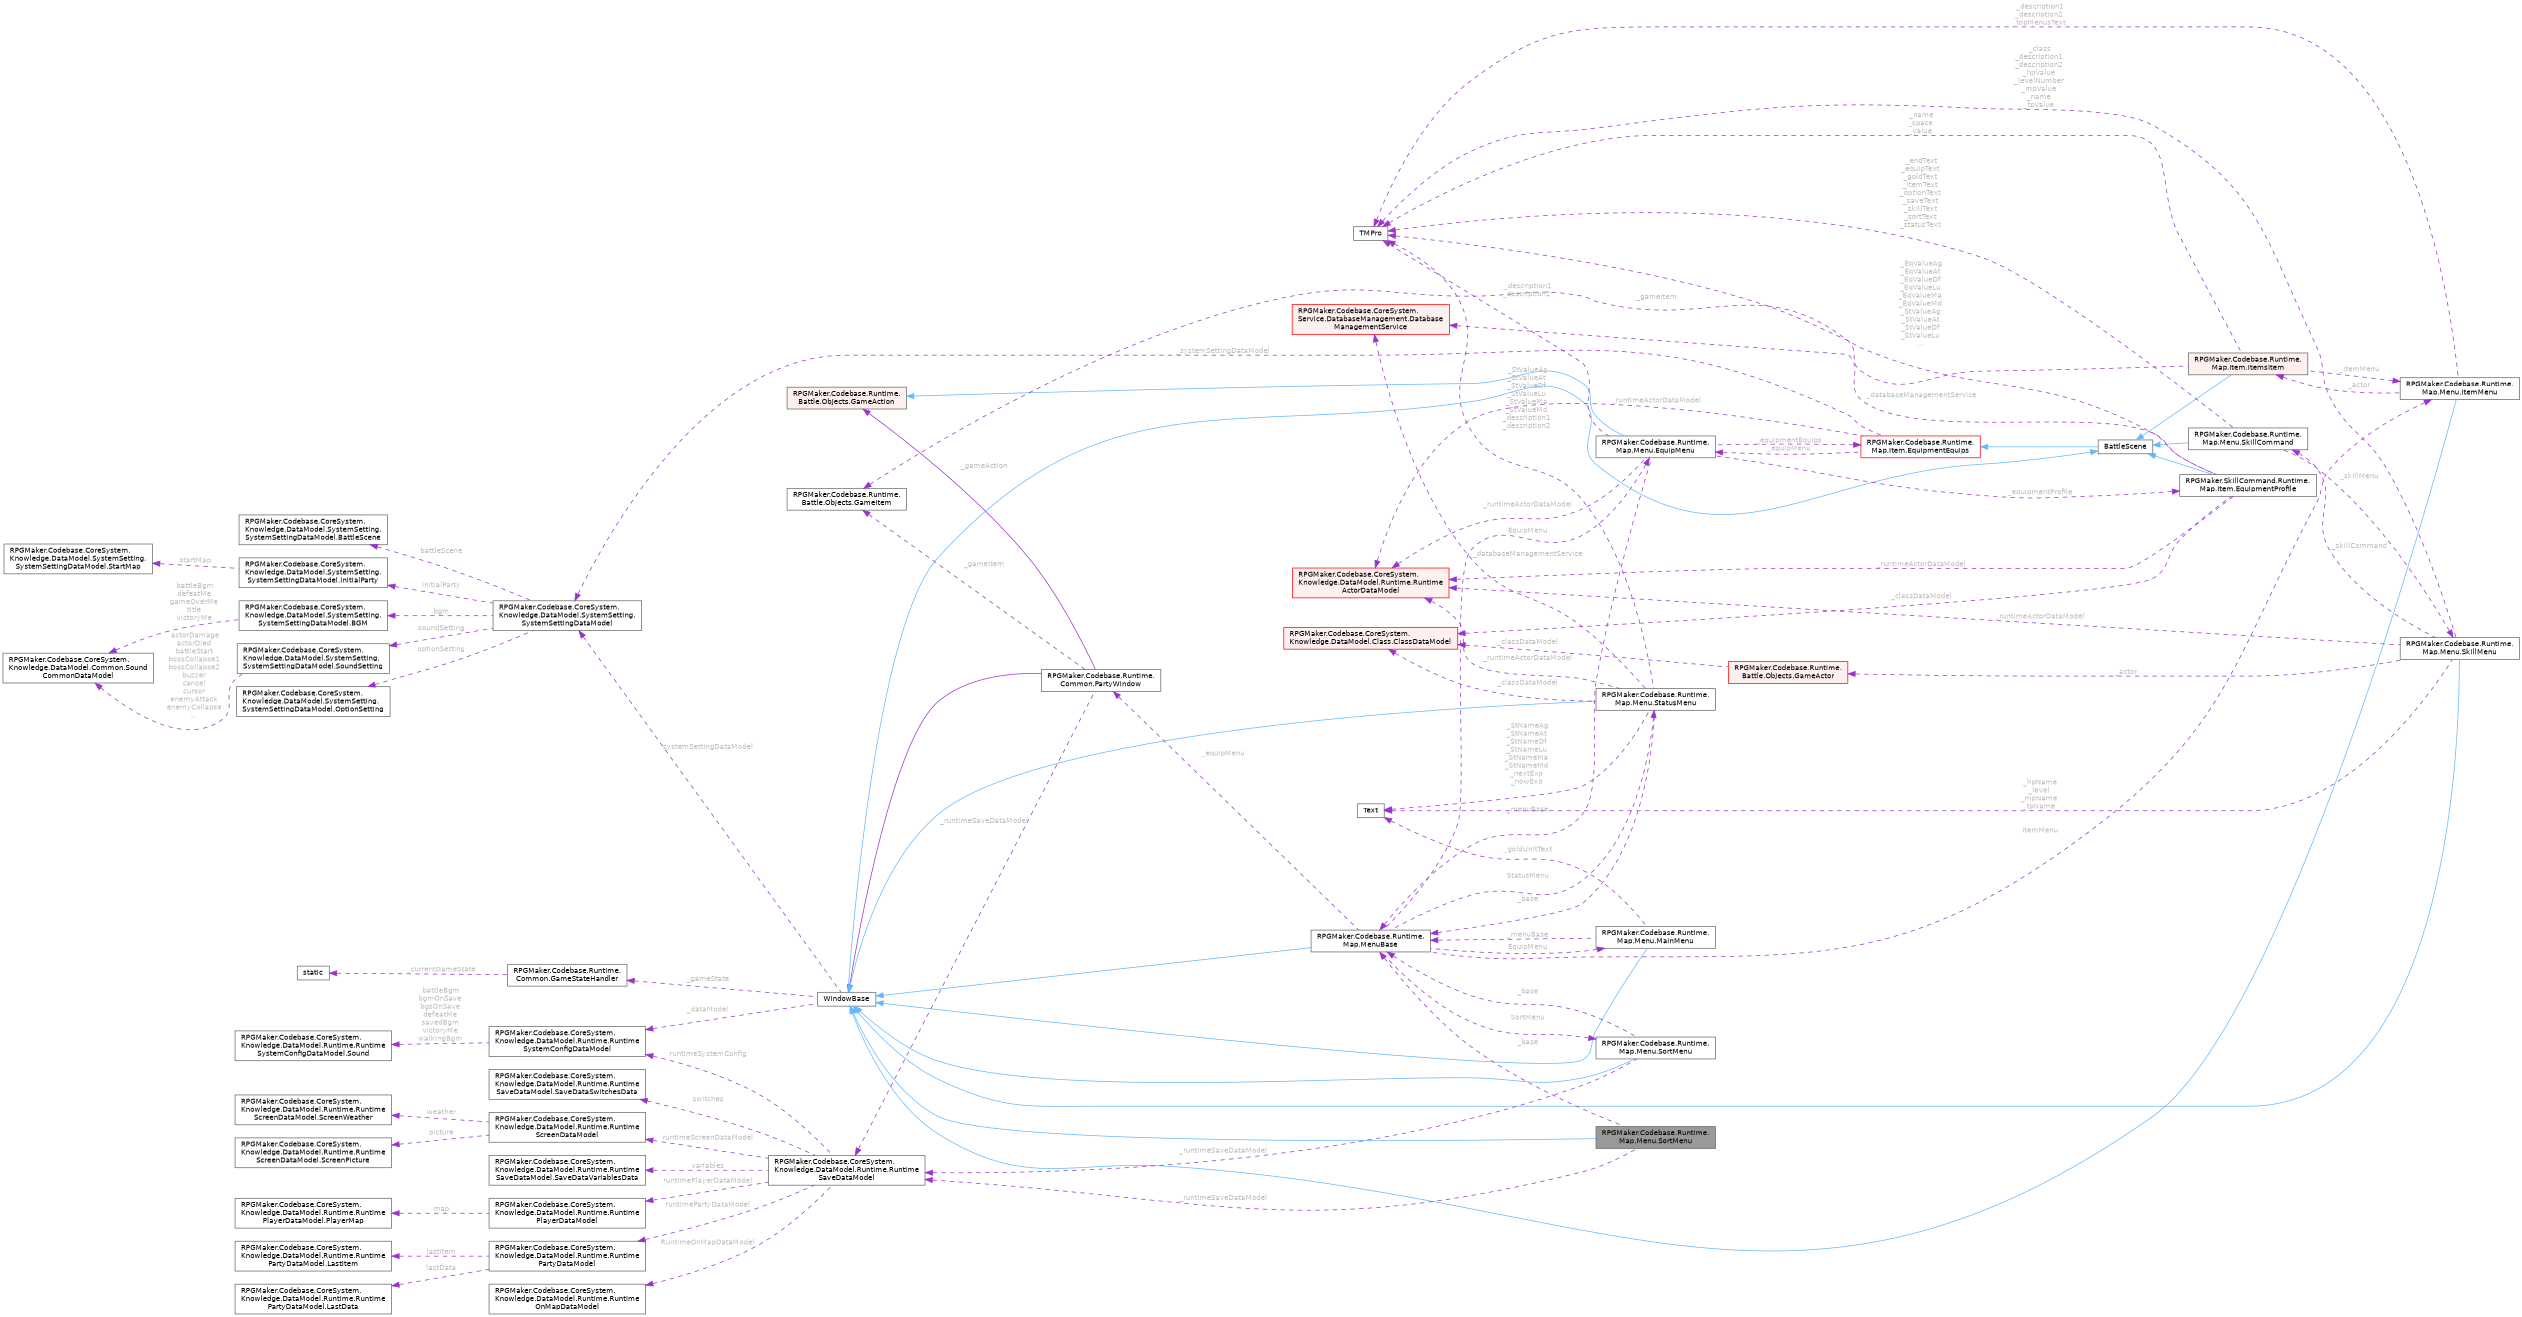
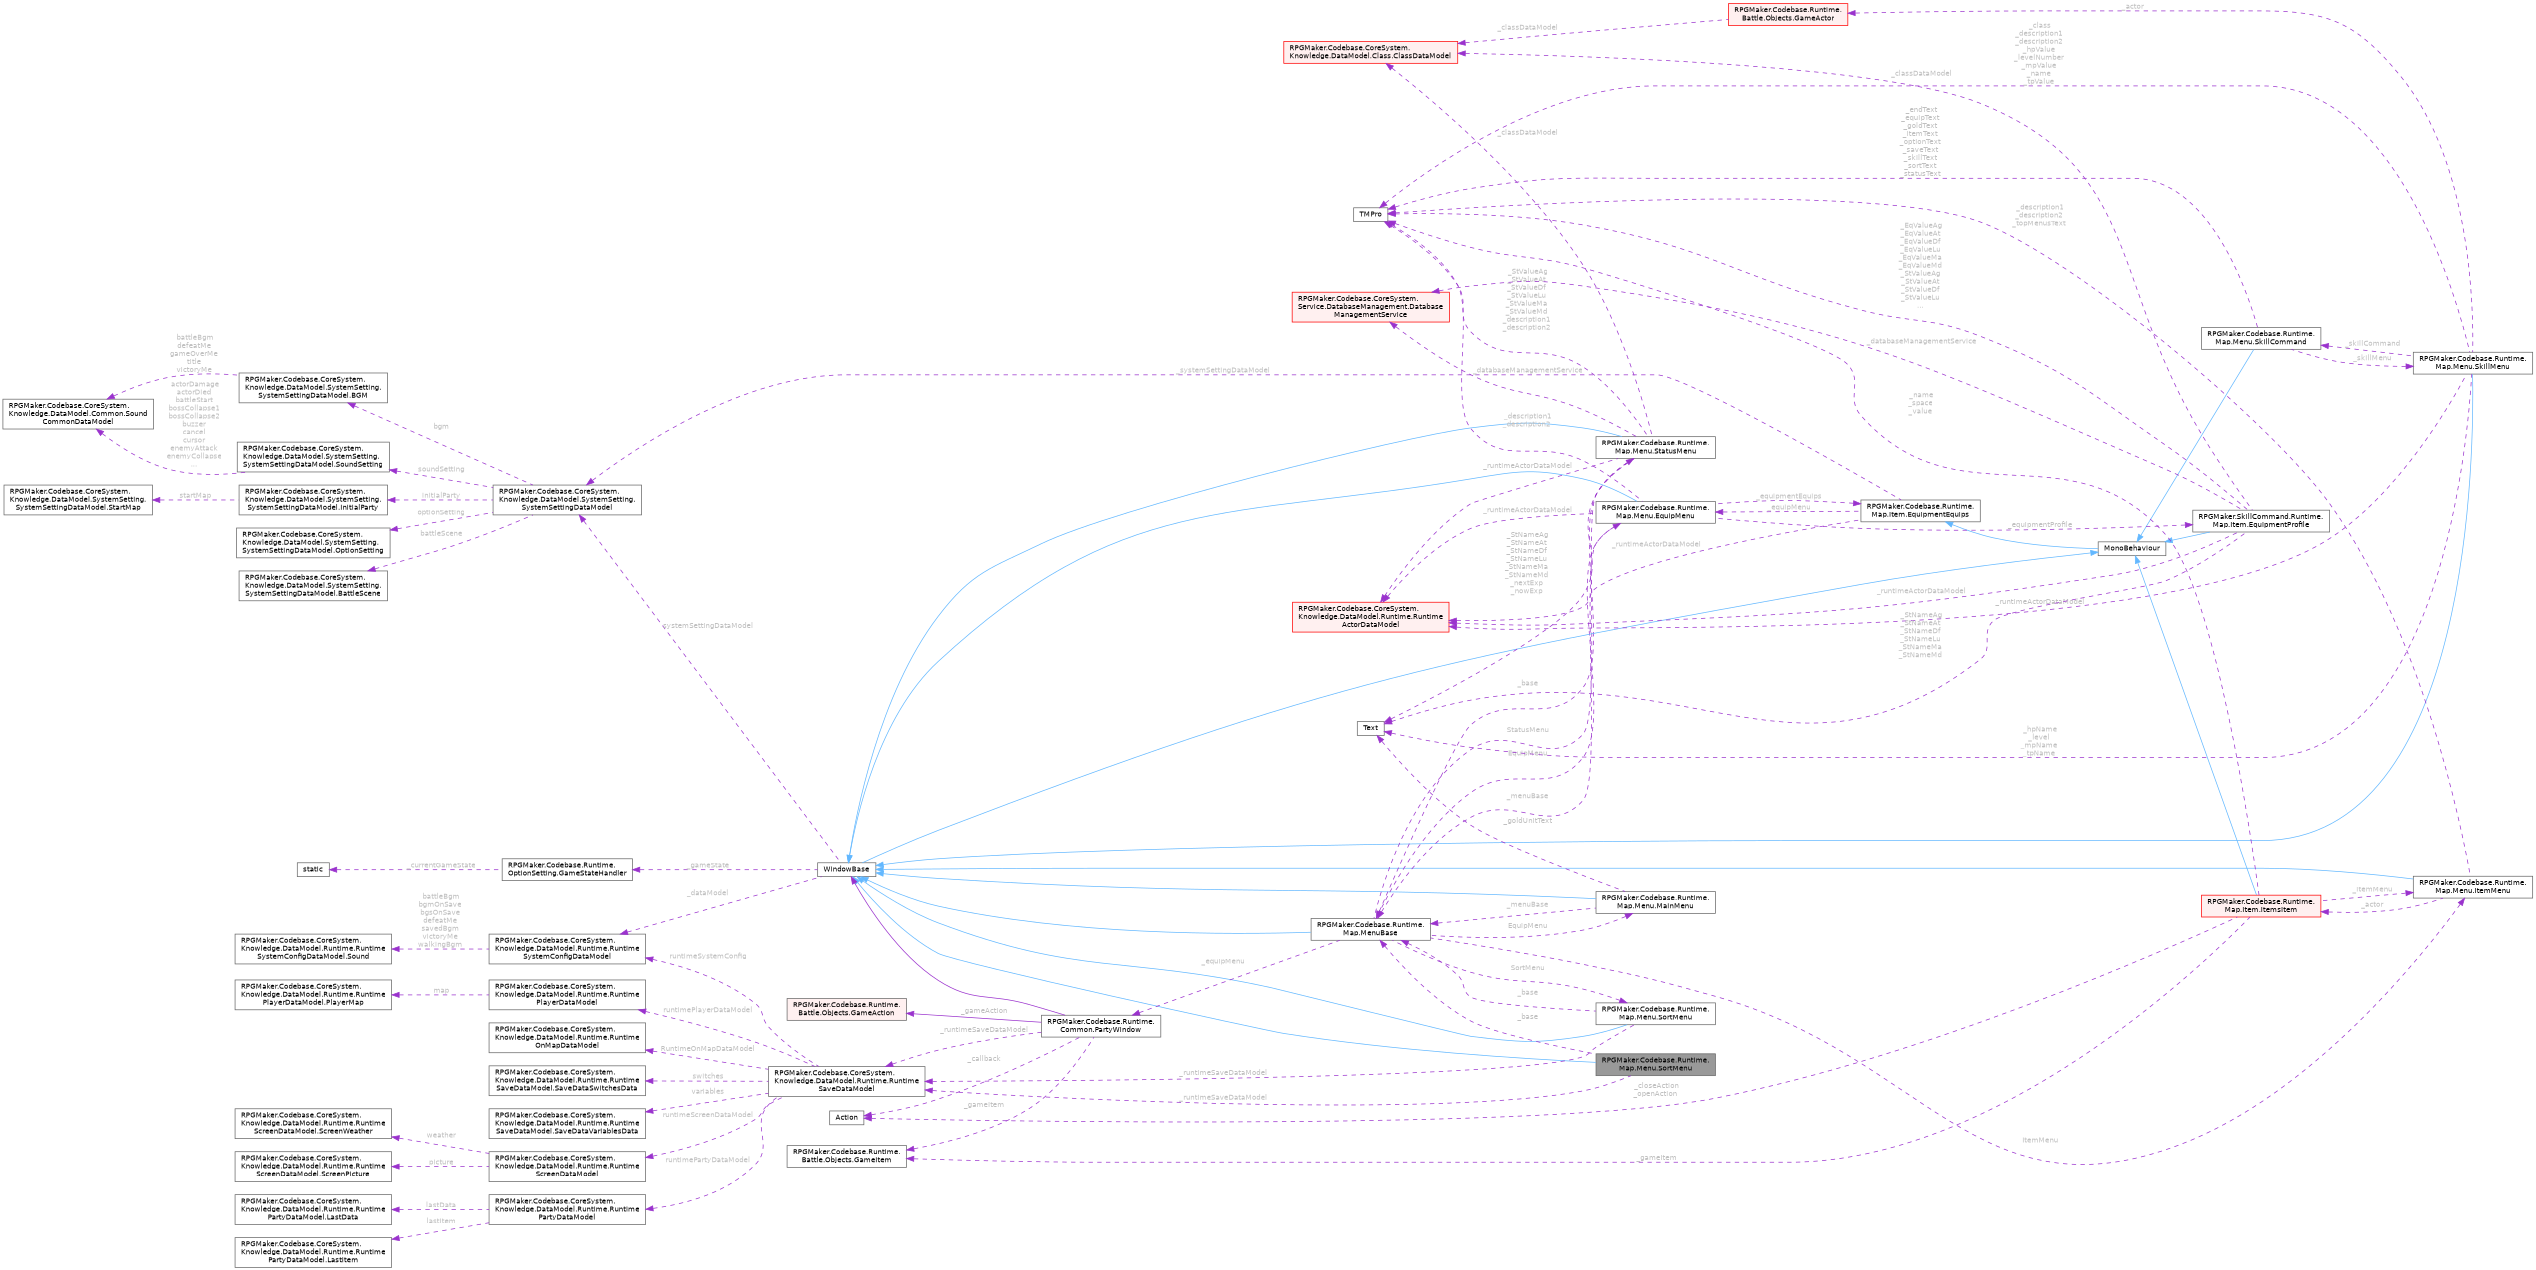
node "RPGMaker.Codebase.Runtime. Map.Item.ItemsItem": color gray40 -> red
edge "RPGMaker.Codebase.Runtime. Map.Menu.EquipMenu" -> "RPGMaker.Codebase.Runtime. Battle.Objects.GameAction": now "RPGMaker.Codebase.Runtime. Map.Menu.EquipMenu" -> "WindowBase"
node "RPGMaker.Codebase.Runtime. Map.Item.EquipmentEquips": color red -> gray40
node "BattleScene": label "BattleScene" -> "MonoBehaviour"
edge "RPGMaker.SkillCommand.Runtime. Map.Item.EquipmentProfile" -> "Text": added, label "_StNameAg _StNameAt _StNameDf _StNameLu _StNameMa _StNameMd"
node "RPGMaker.Codebase.Runtime. Common.GameStateHandler": label "RPGMaker.Codebase.Runtime. Common.GameStateHandler" -> "RPGMaker.Codebase.Runtime. OptionSetting.GameStateHandler"
node "Action": added
